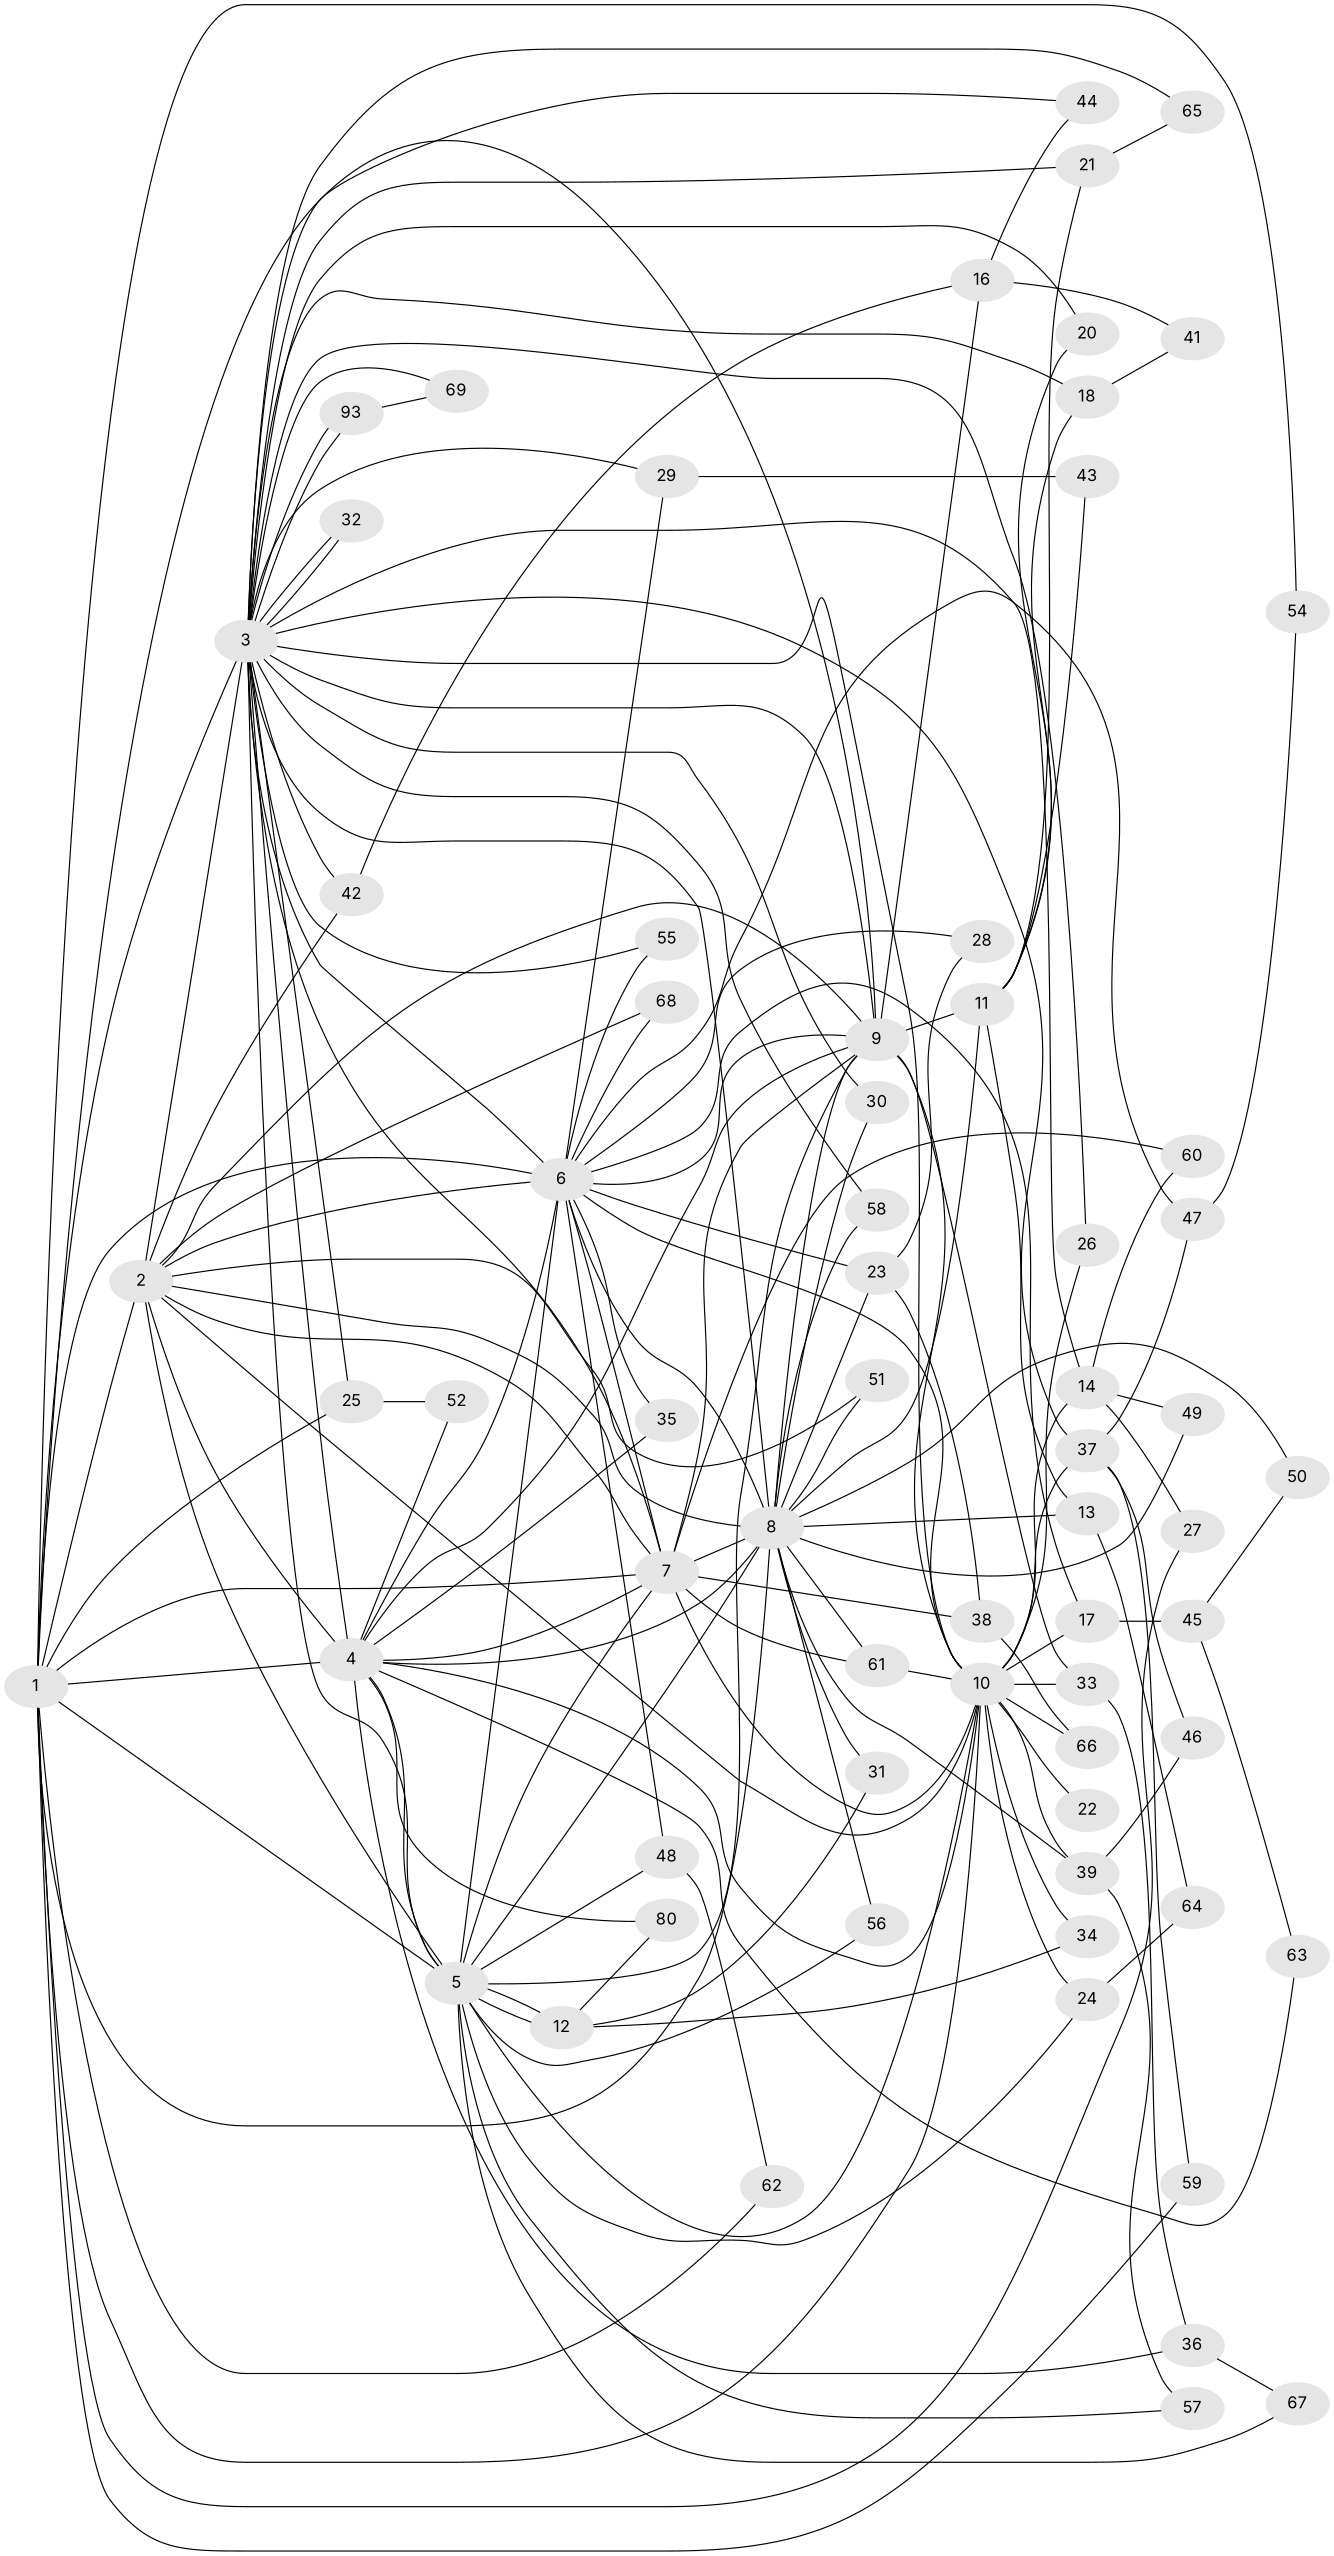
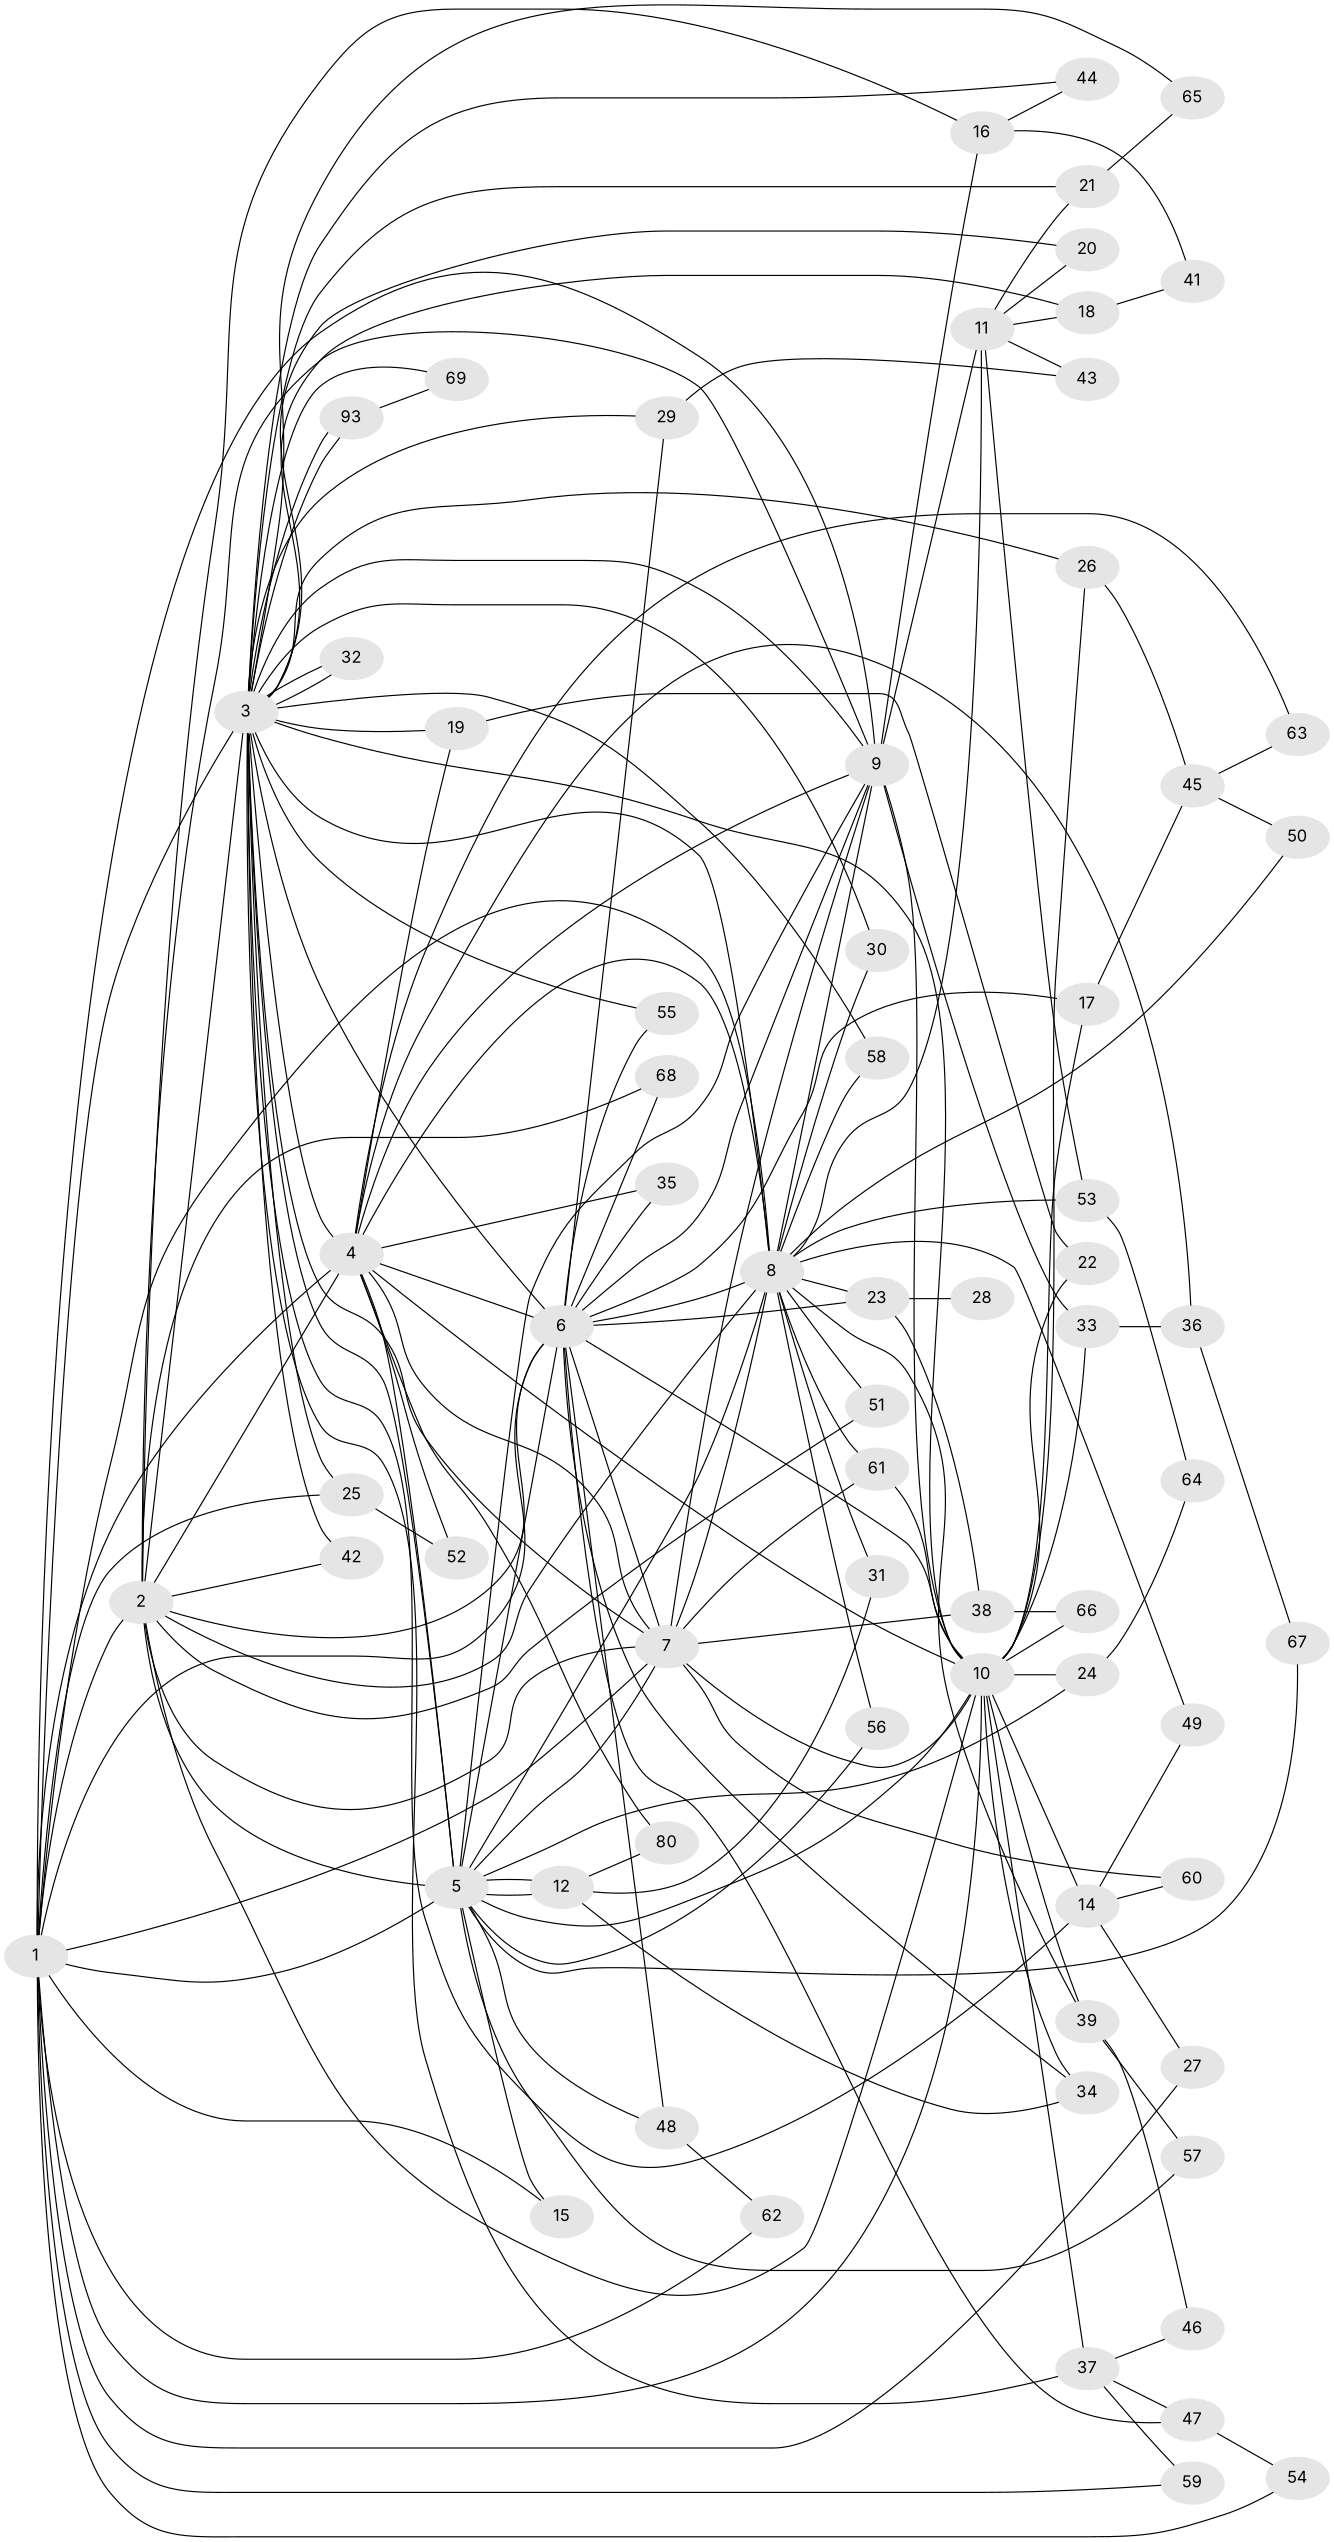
edge "16" -- "42": now "16" -- "2"
edge "26" -- "45": added
node "19": added
edge "28" -- "6": now "34" -- "6"
node "13": label "13" -> "53"
node "15": added
